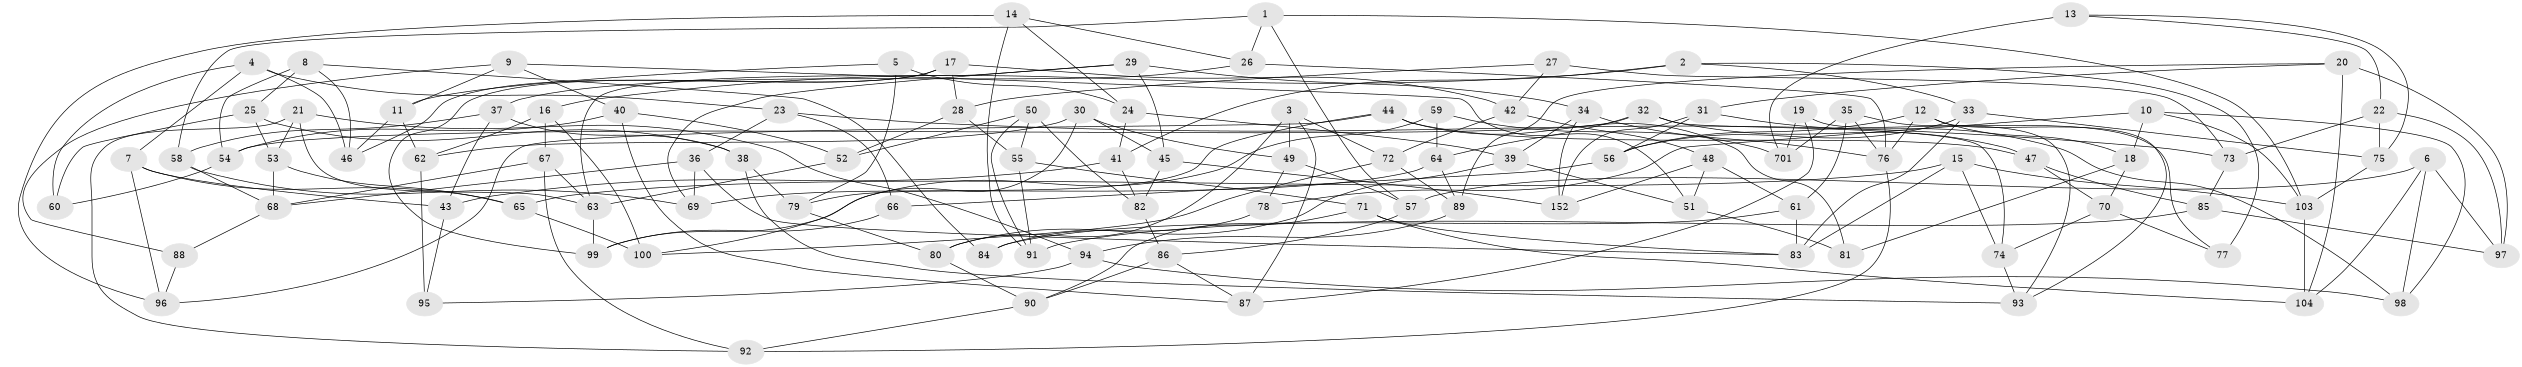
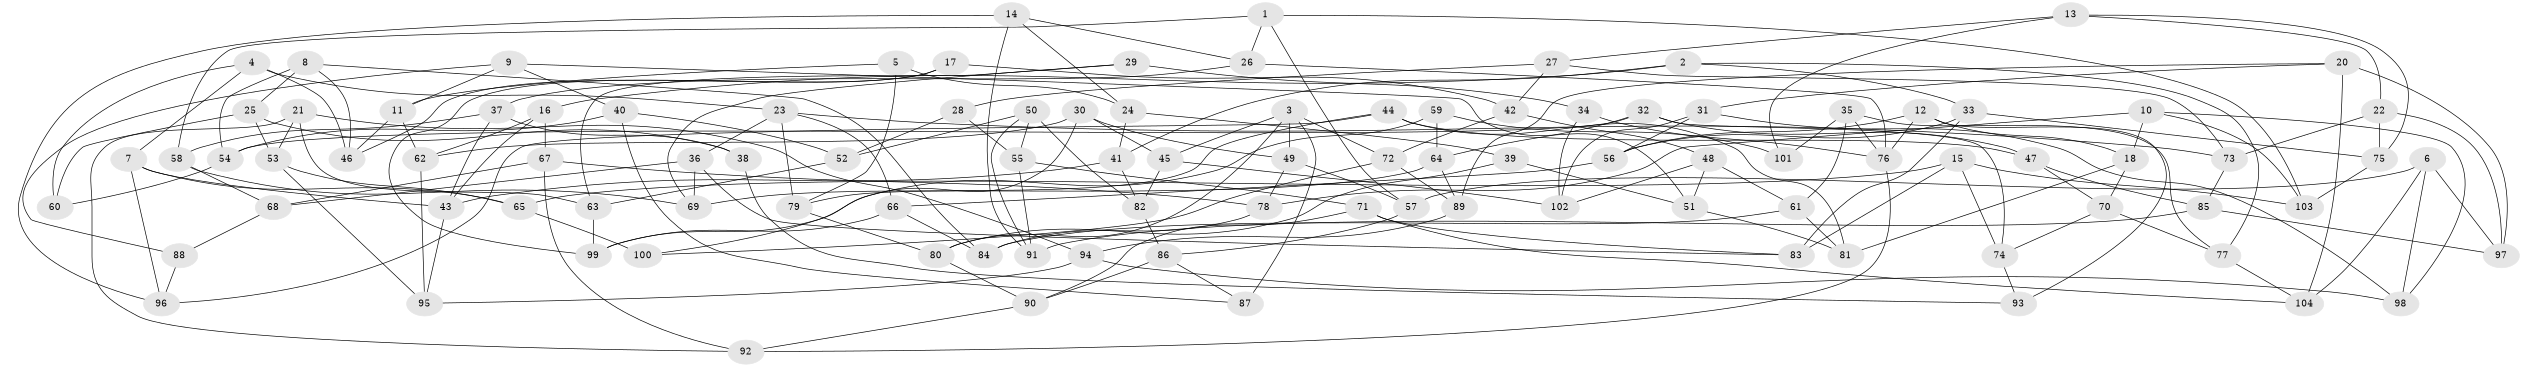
edge "13" -- "27": added
edge "17" -- "28": removed
edge "29" -- "45": now "3" -- "45"
node "19": removed
edge "34" -- "39": removed
node "701": label "701" -> "101"
edge "16" -- "100": now "16" -- "43"
edge "53" -- "68": now "53" -- "95"
edge "67" -- "63": now "67" -- "78"
edge "38" -- "79": now "23" -- "79"
node "152": label "152" -> "102"
edge "66" -- "84": added
edge "61" -- "83": now "61" -- "81"
edge "103" -- "104": now "77" -- "104"
